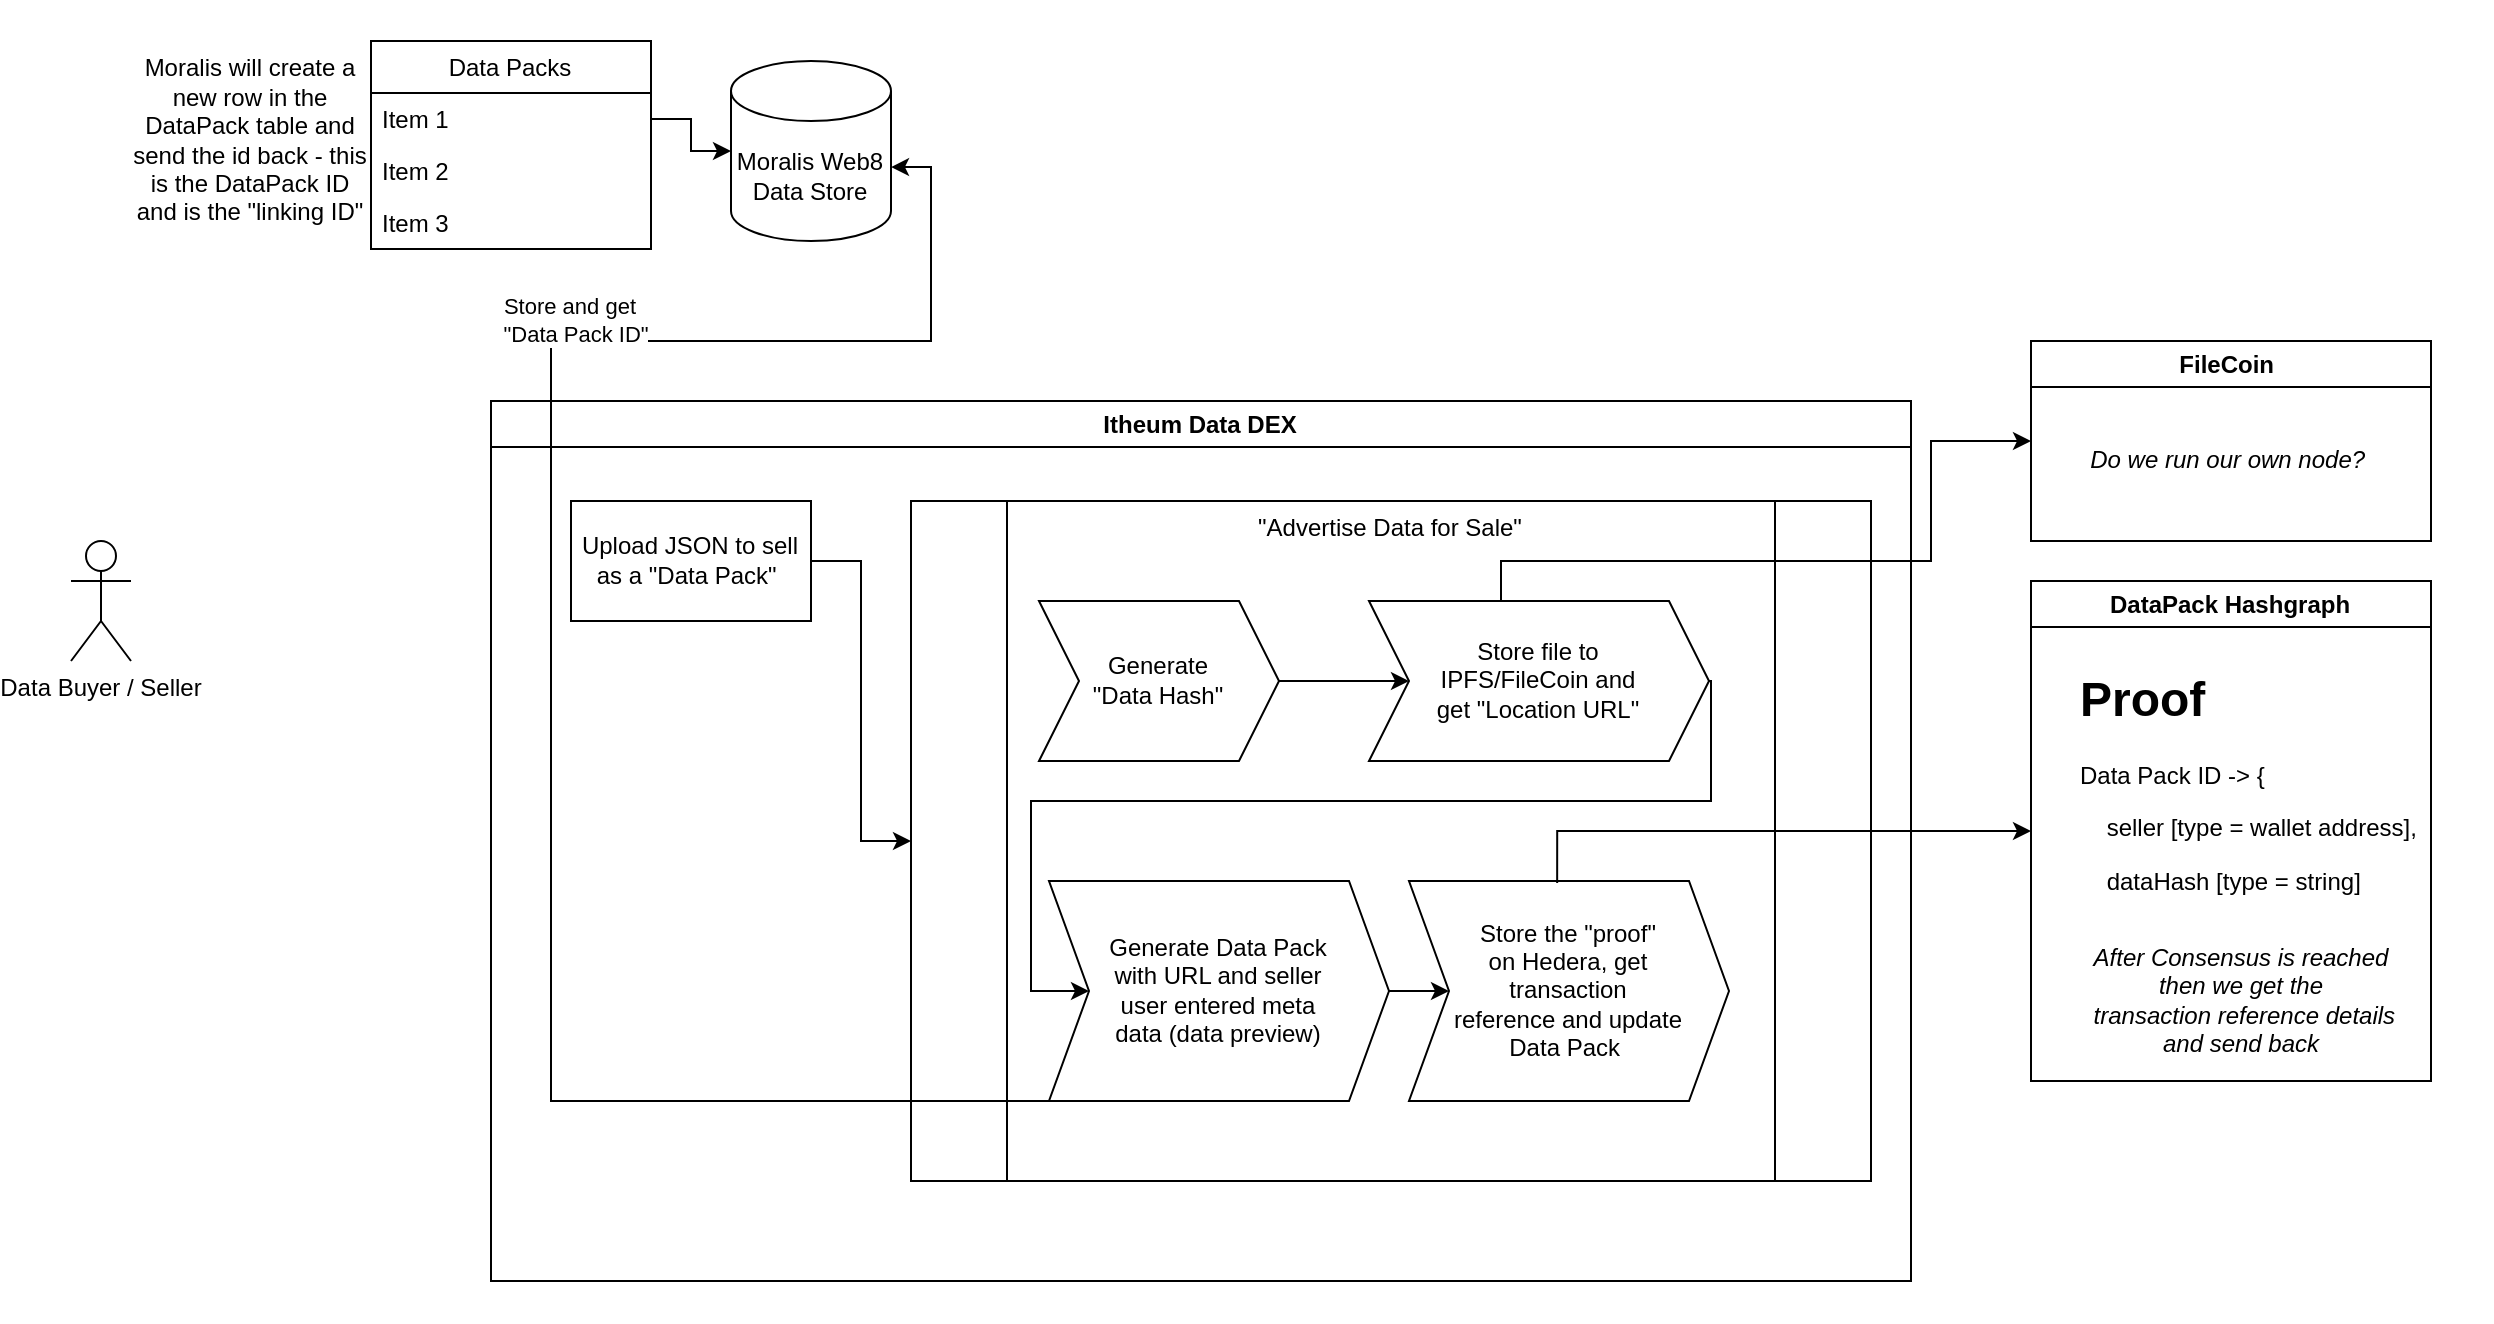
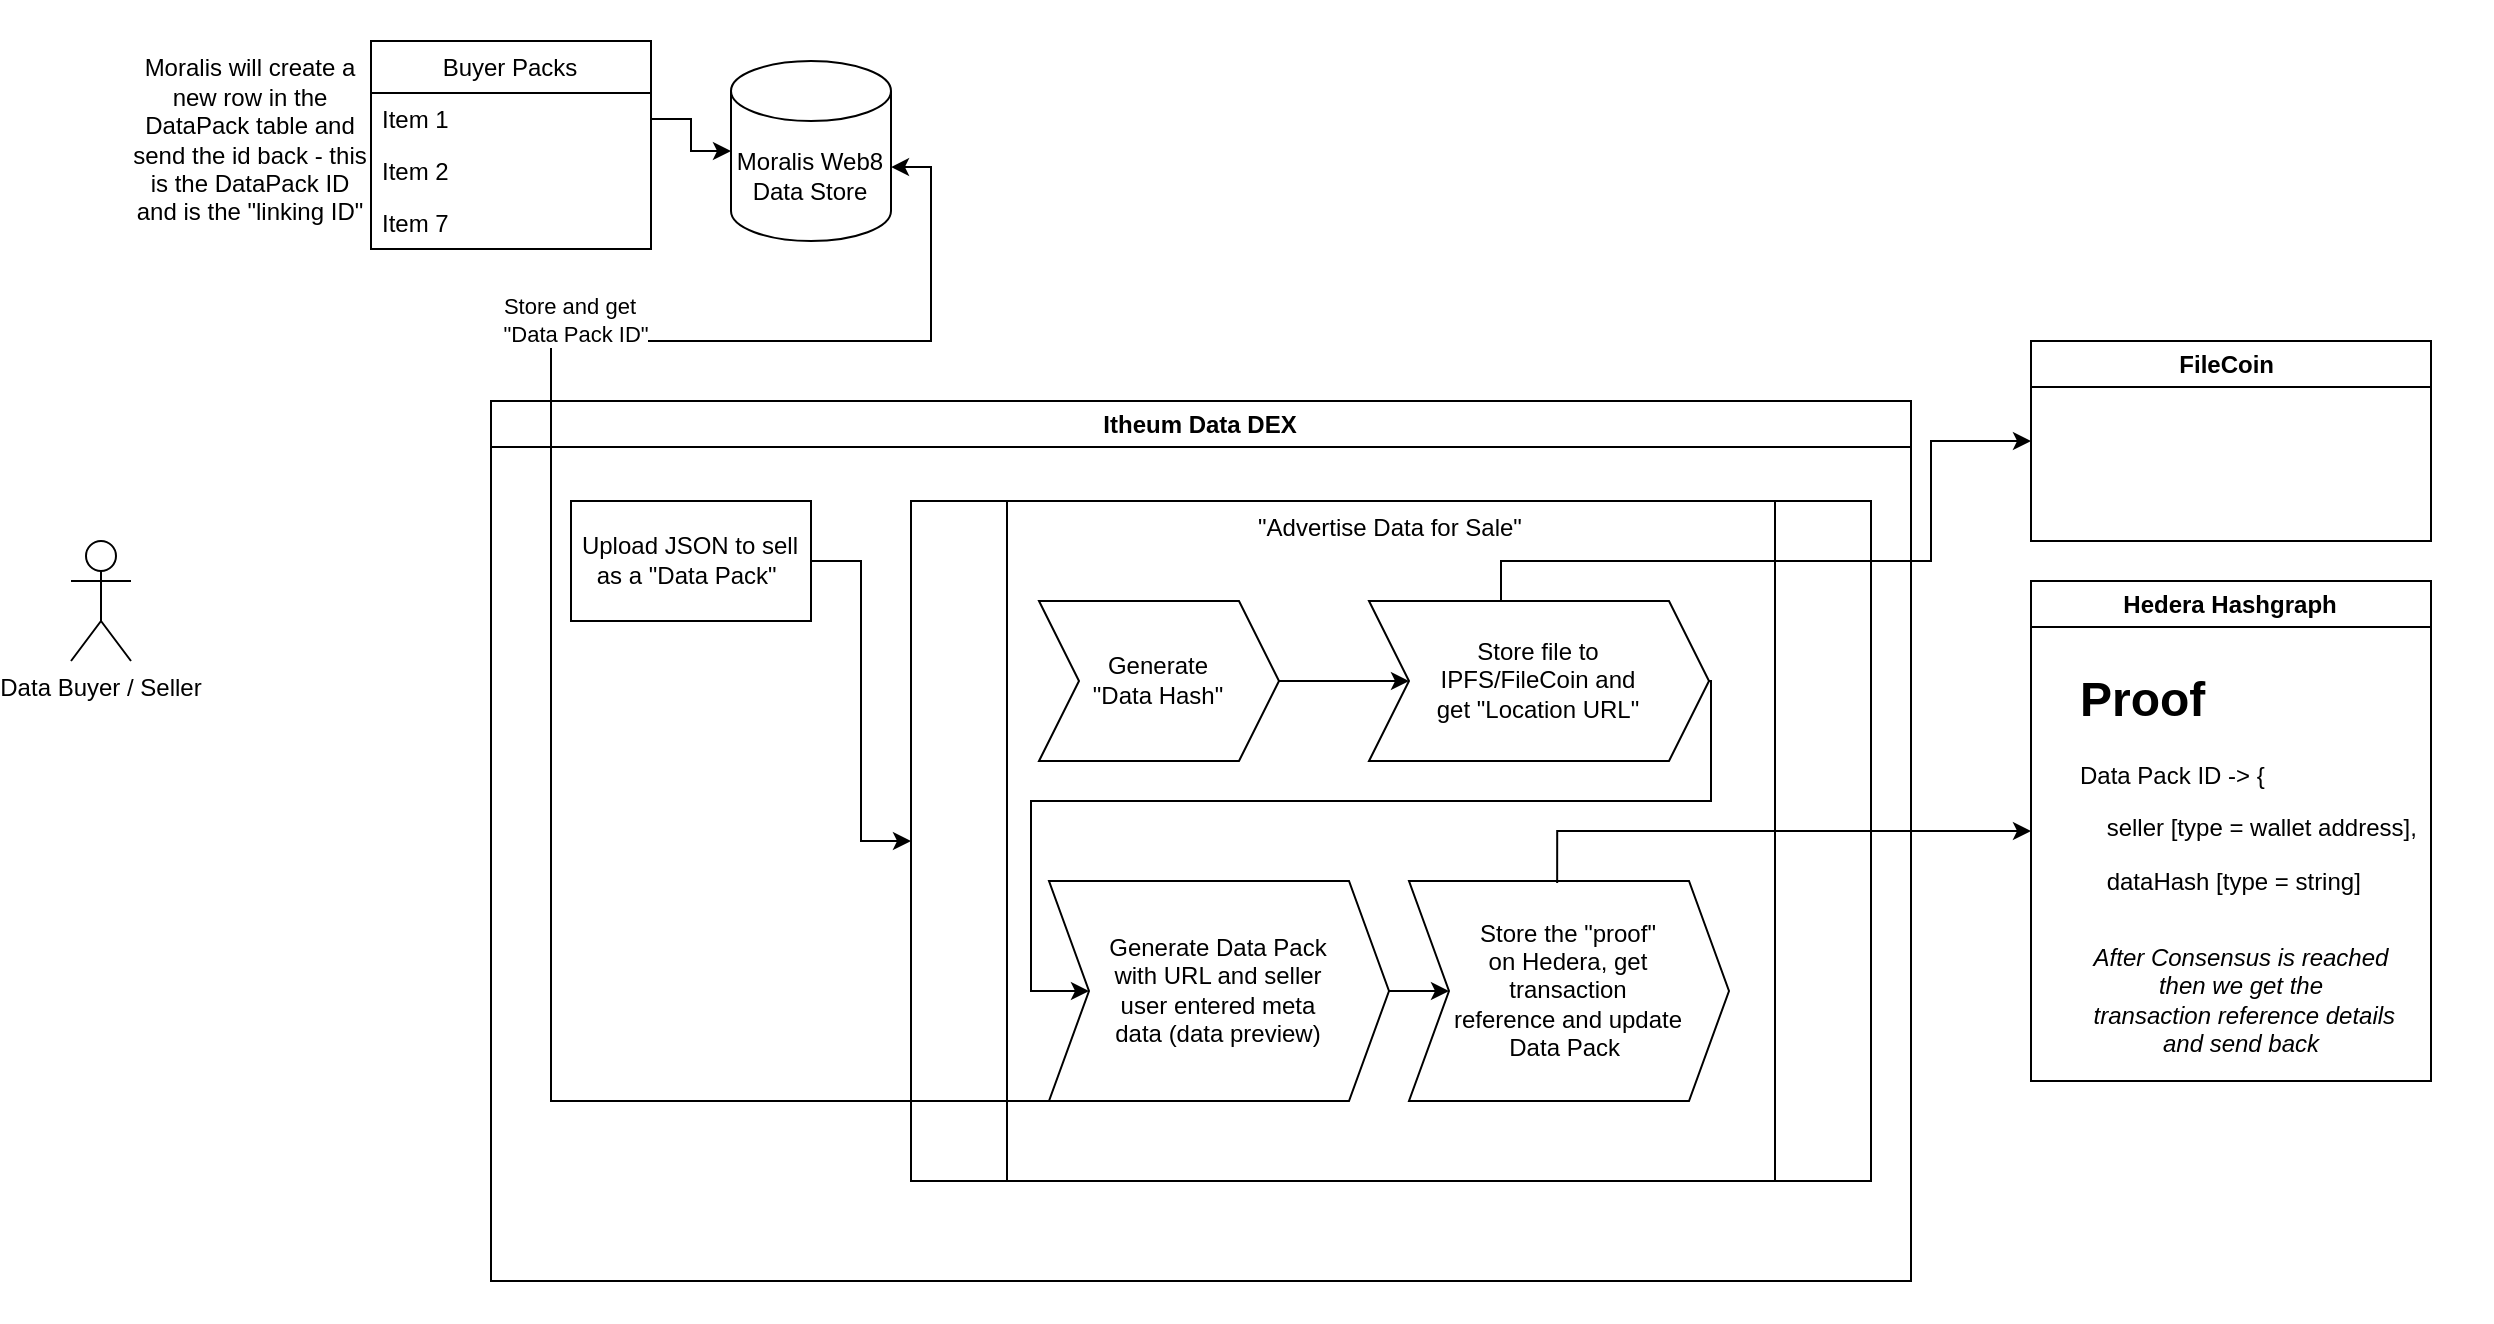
node "Data Packs": label "Data Packs" -> "Buyer Packs"
node "Item 3": label "Item 3" -> "Item 7"
node "Do we run our own node?": removed
node "DataPack Hashgraph": label "DataPack Hashgraph" -> "Hedera Hashgraph"
